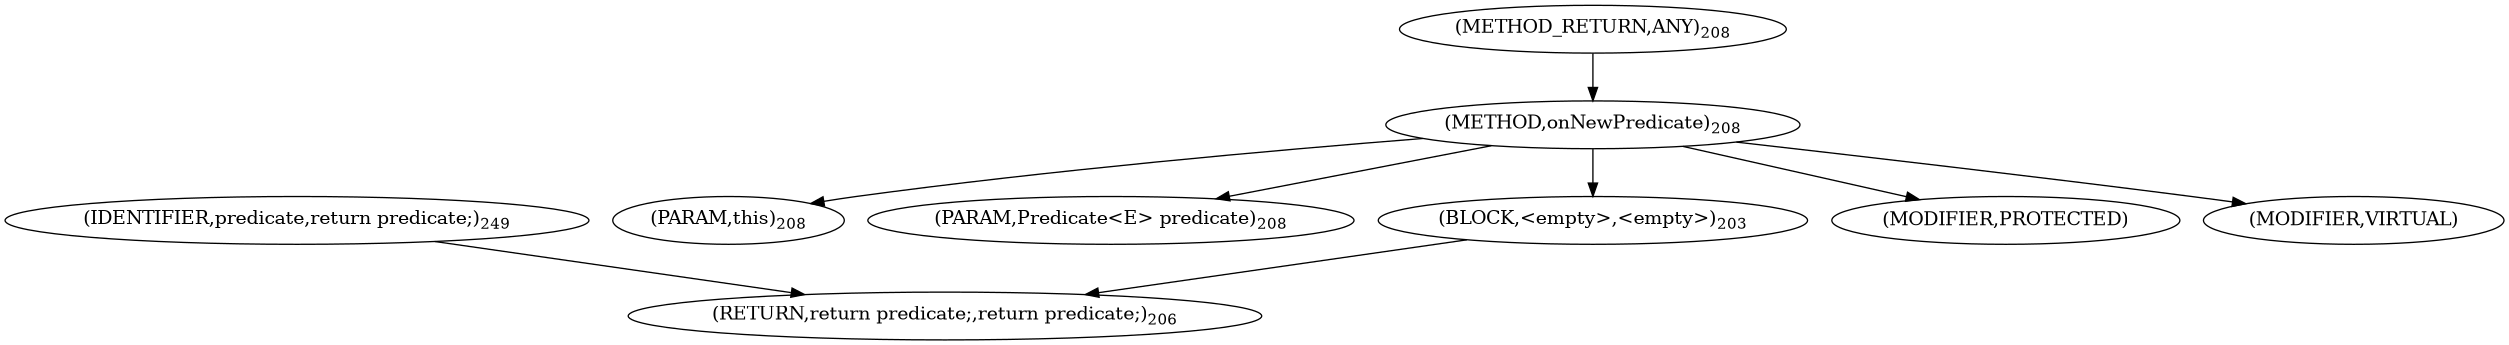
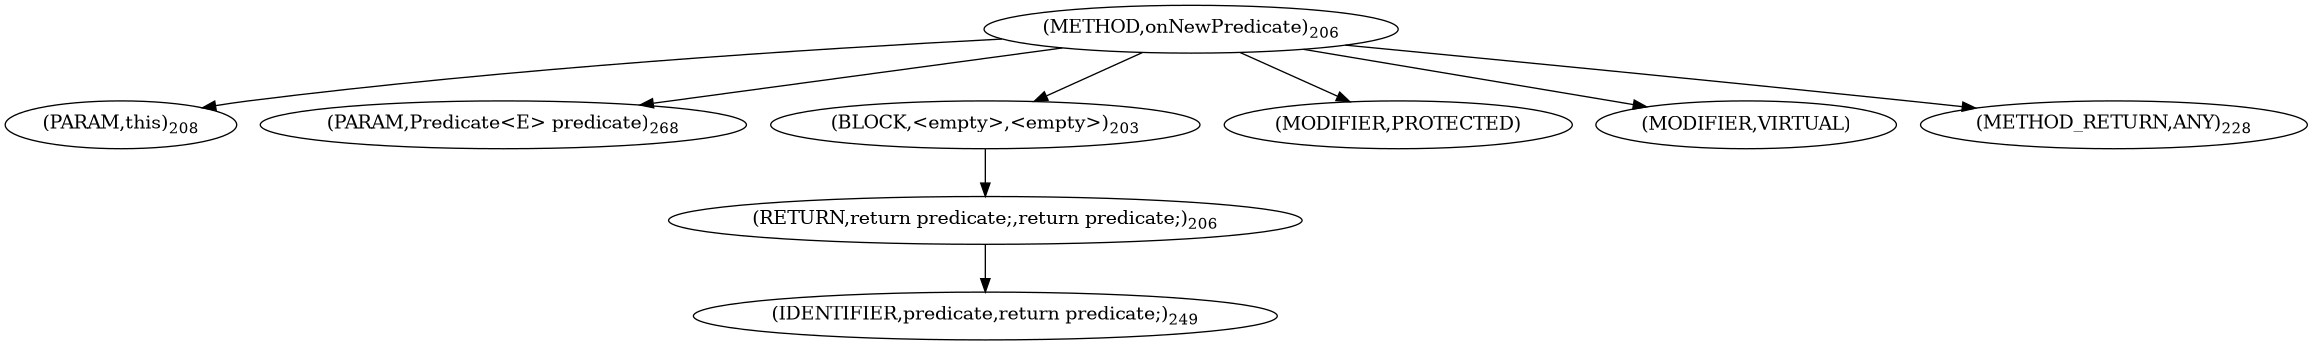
node "(METHOD_RETURN,ANY)": text "208" -> "228"
edge "(METHOD_RETURN,ANY)" -> "(METHOD,onNewPredicate)": reversed
node "(METHOD,onNewPredicate)": text "208" -> "206"
node "(PARAM,Predicate<E> predicate)": text "208" -> "268"
edge "(IDENTIFIER,predicate,return predicate;)" -> "(RETURN,return predicate;,return predicate;)": reversed
